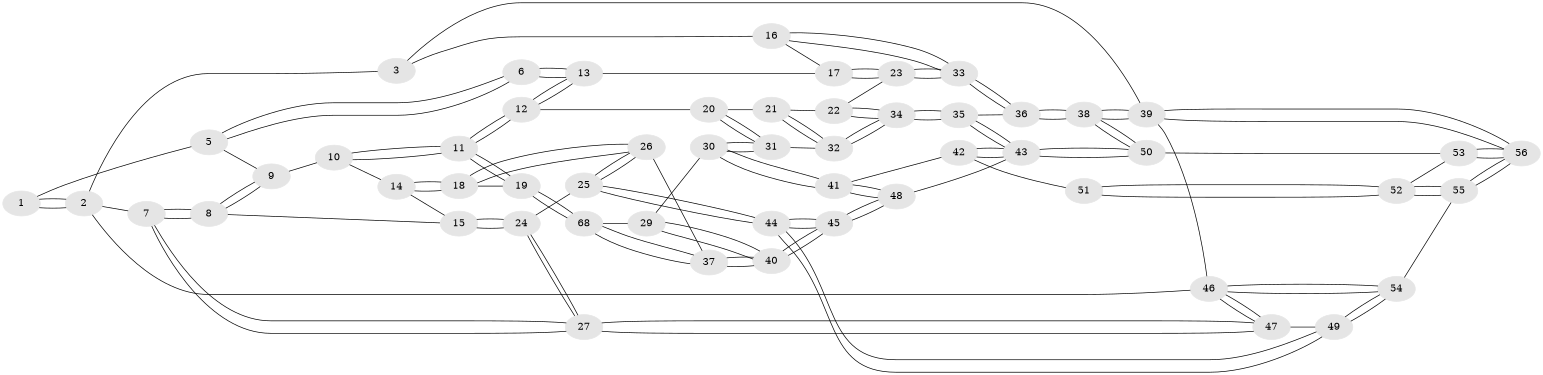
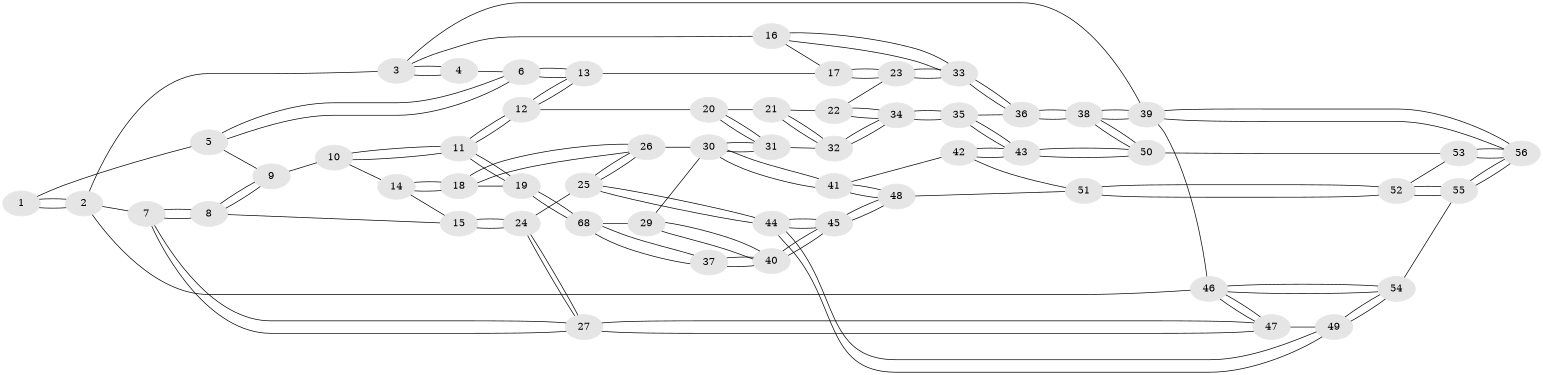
node "4": added
edge "43" -- "48": now "51" -- "48"
edge "26" -- "37": now "26" -- "30"
